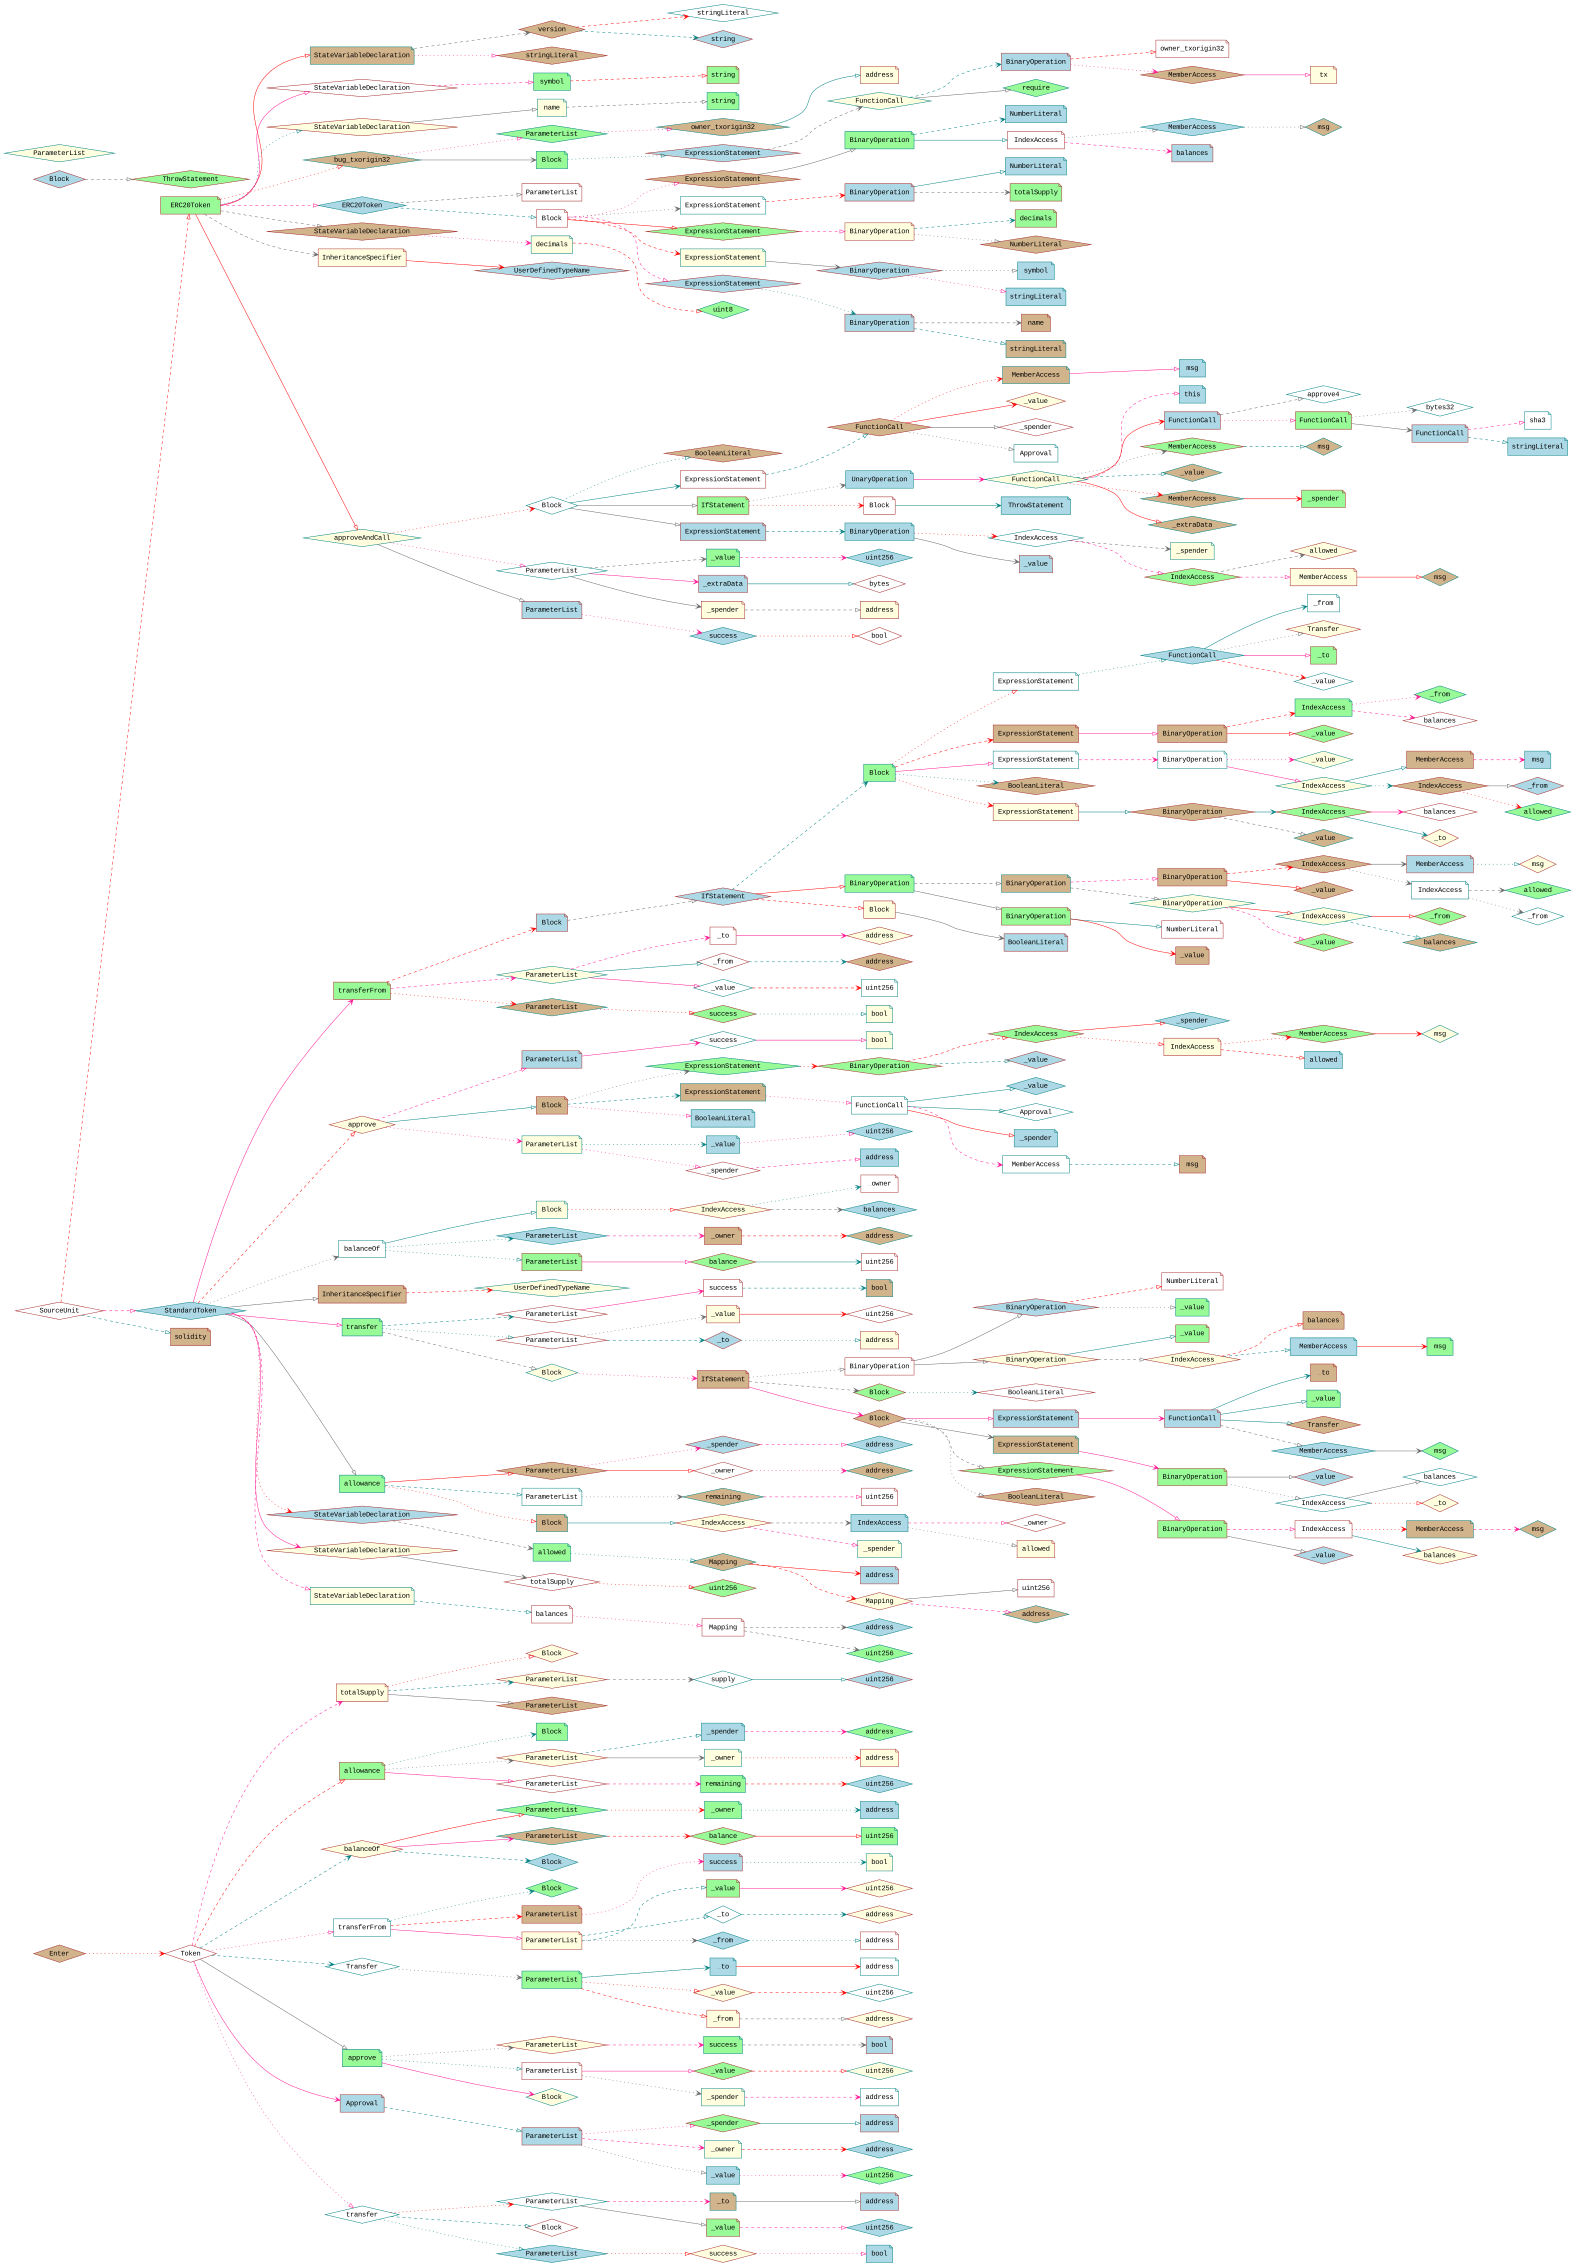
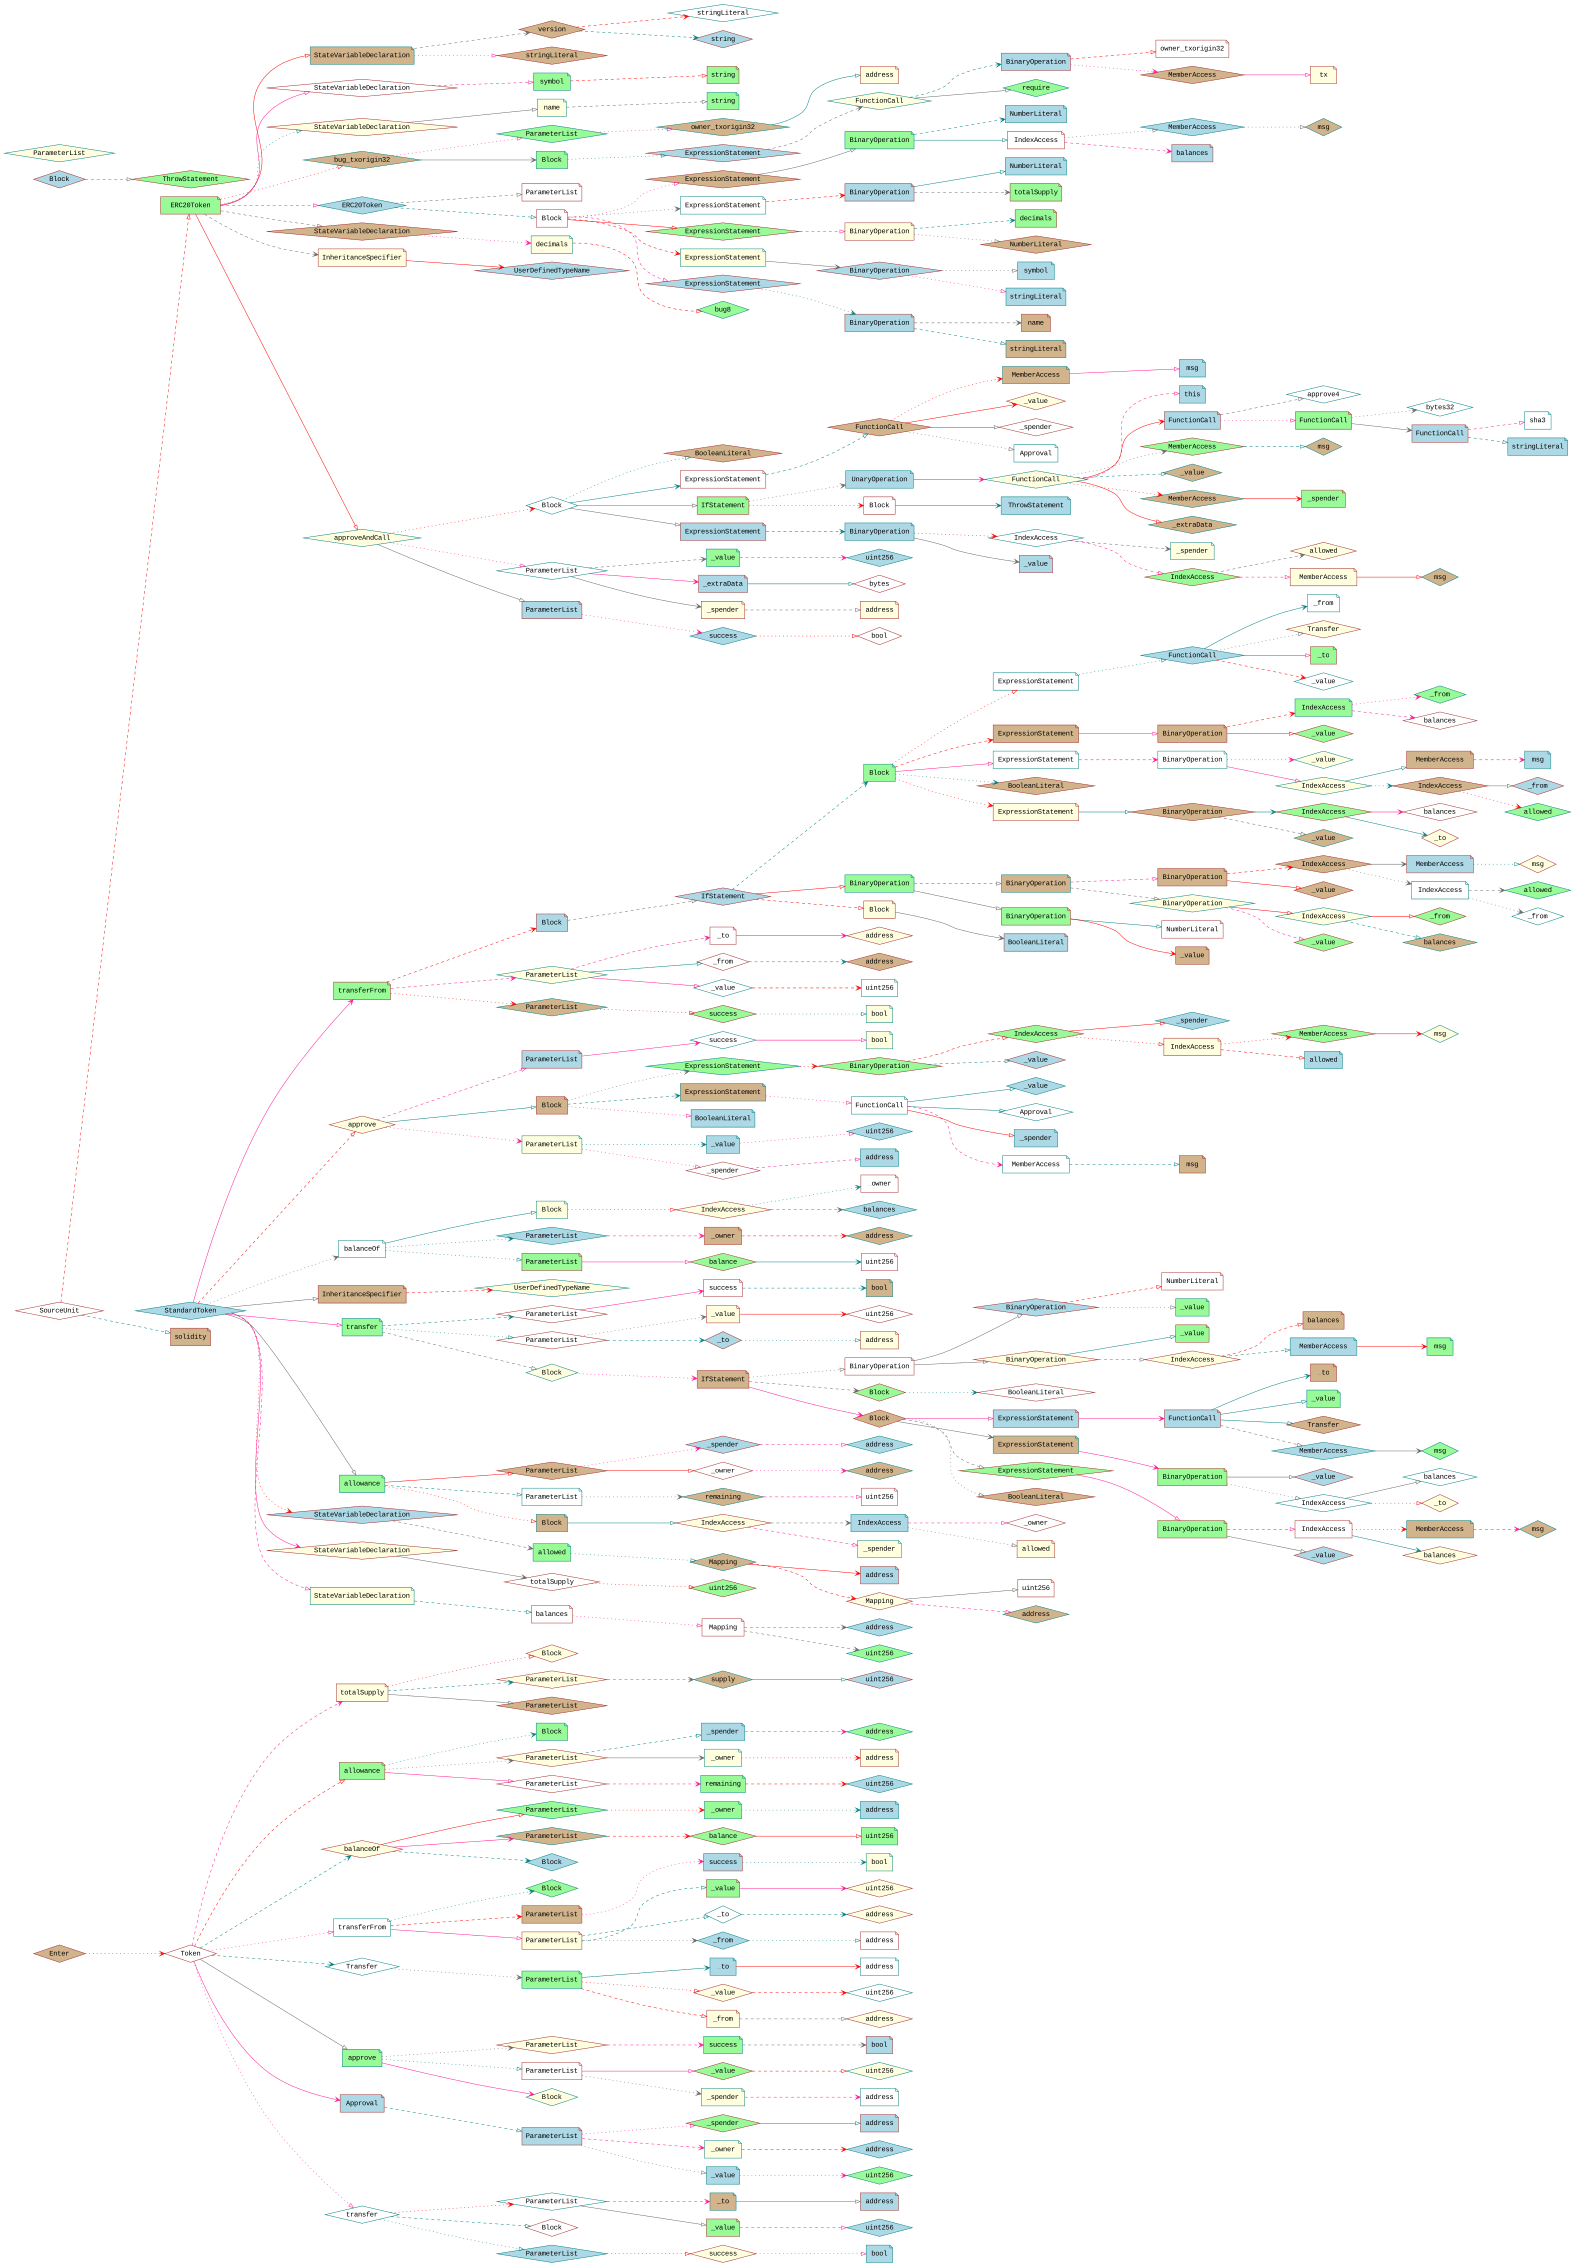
node "uint8": label "uint8" -> "bug8"
edge "SourceUnit" -> "StandardToken": removed
node "supply": fillcolor white -> tan
